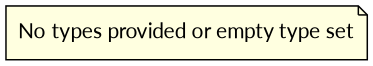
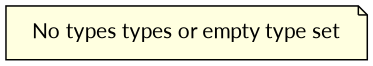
node "No types provided or empty type set": label "No types provided or empty type set" -> "No types types or empty type set"
